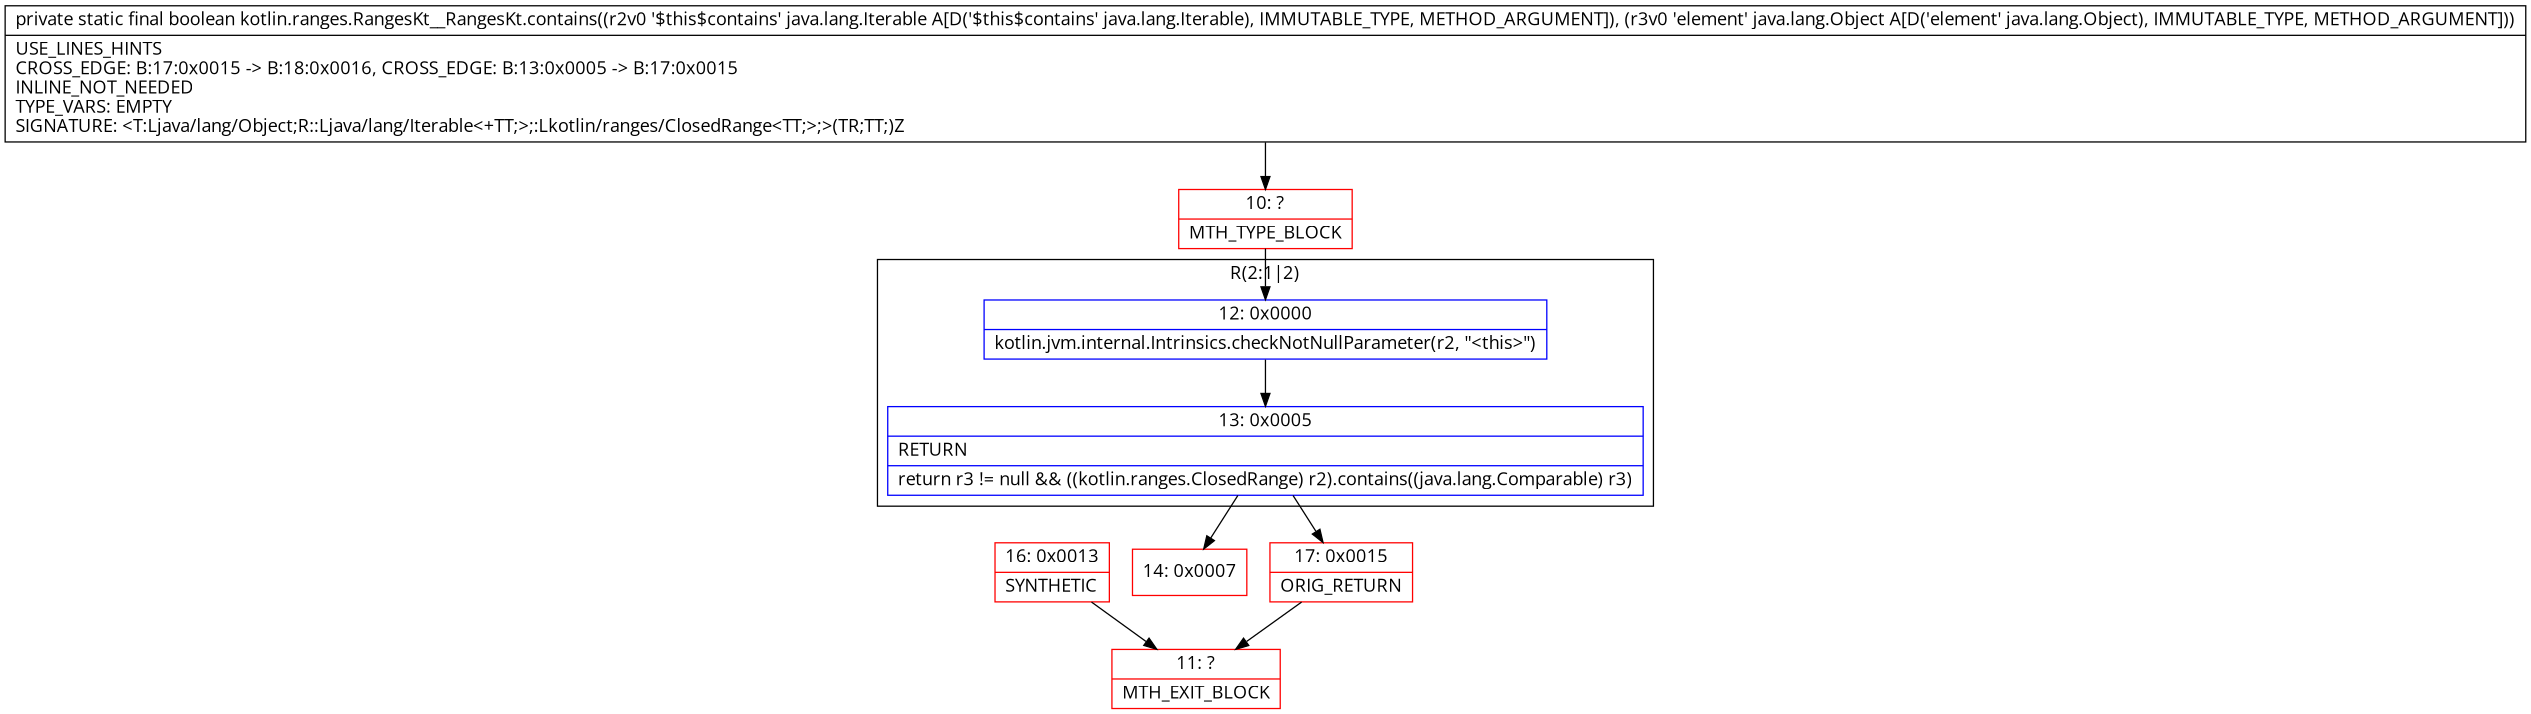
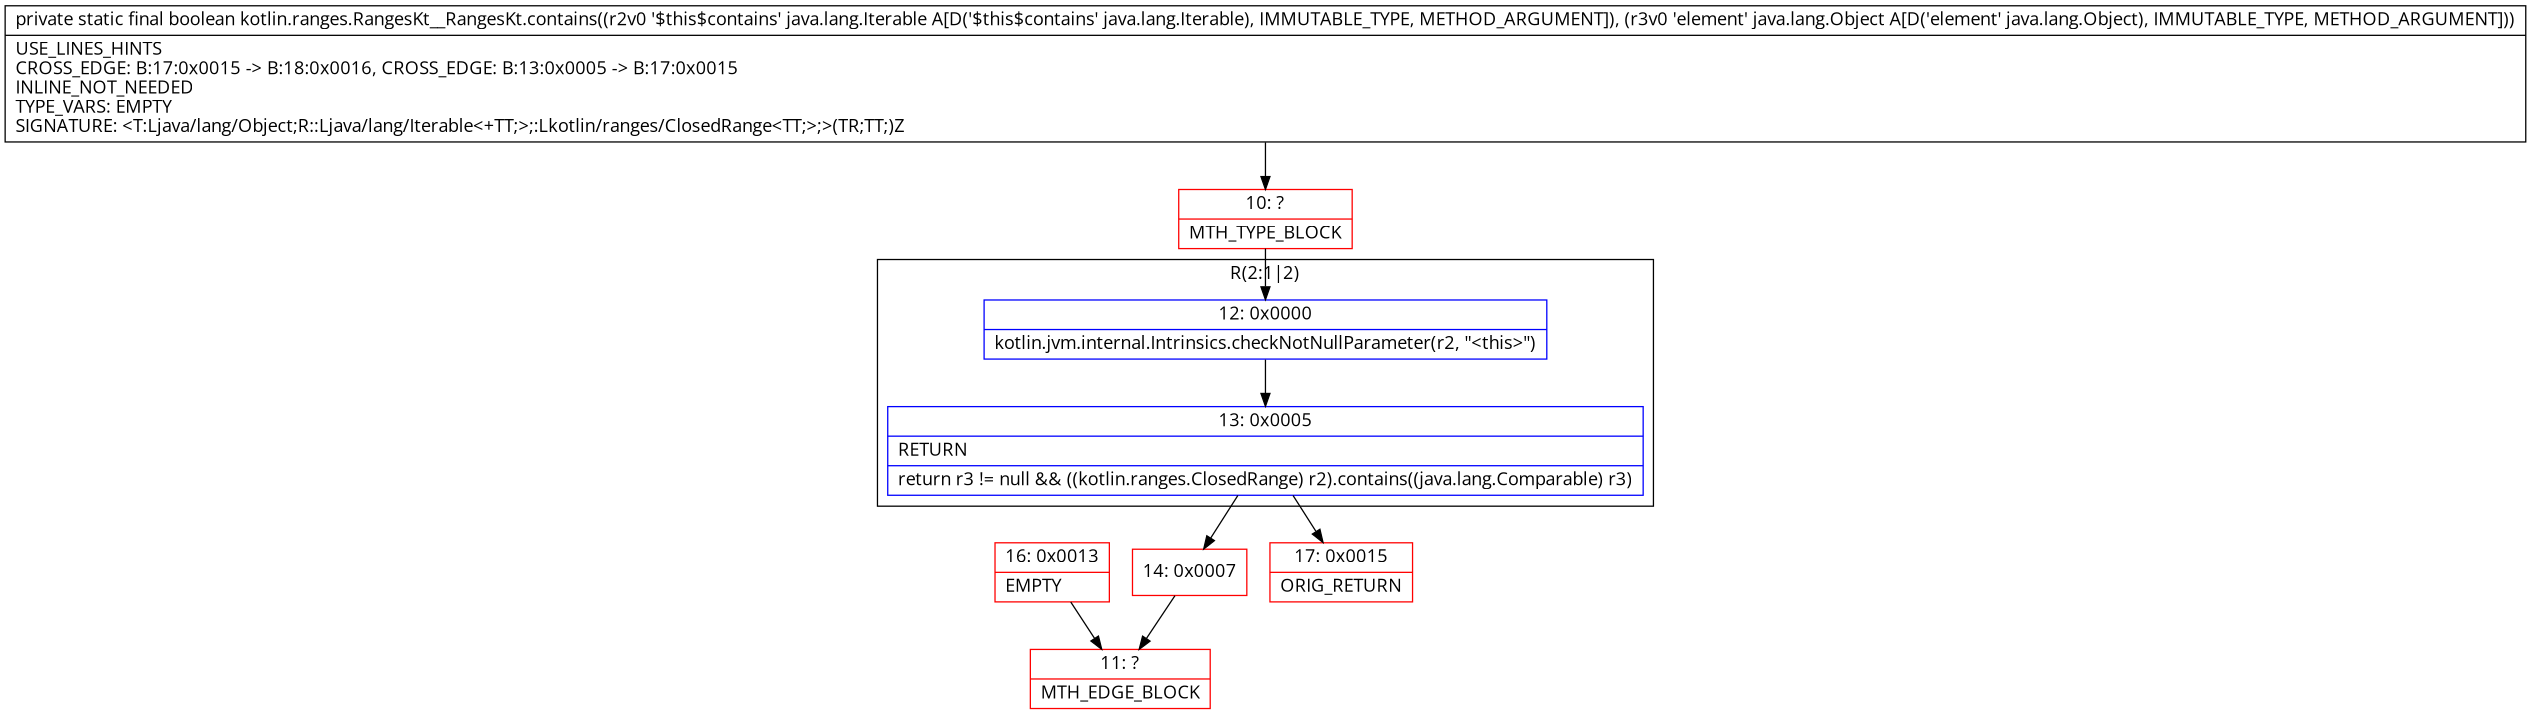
node "16: 0x0013": text "SYNTHETIC" -> "EMPTY"
edge "17: 0x0015" -> "11: ?": now "14: 0x0007" -> "11: ?"
node "11: ?": text "MTH_EXIT_BLOCK" -> "MTH_EDGE_BLOCK"
